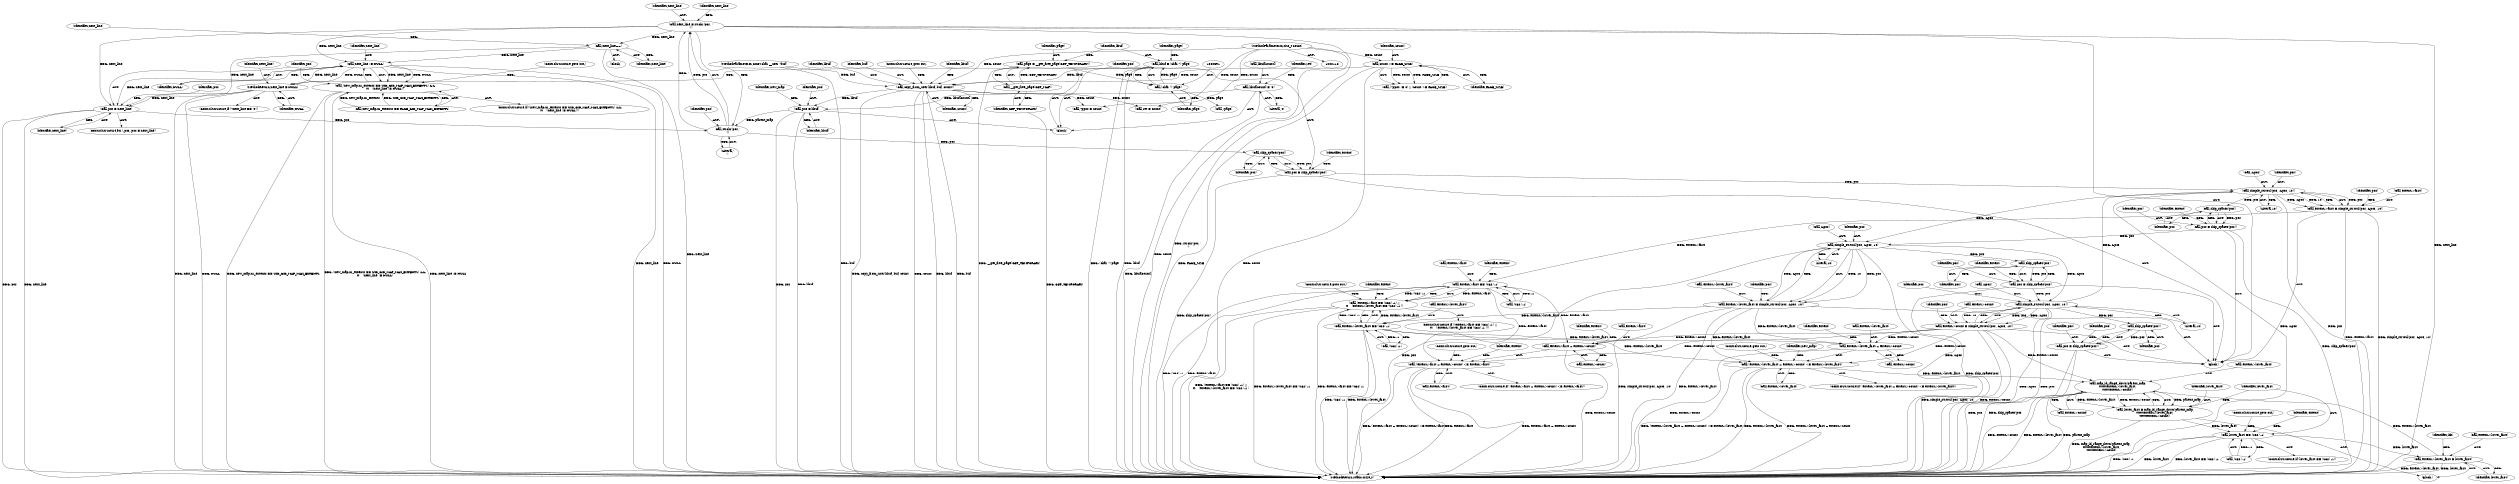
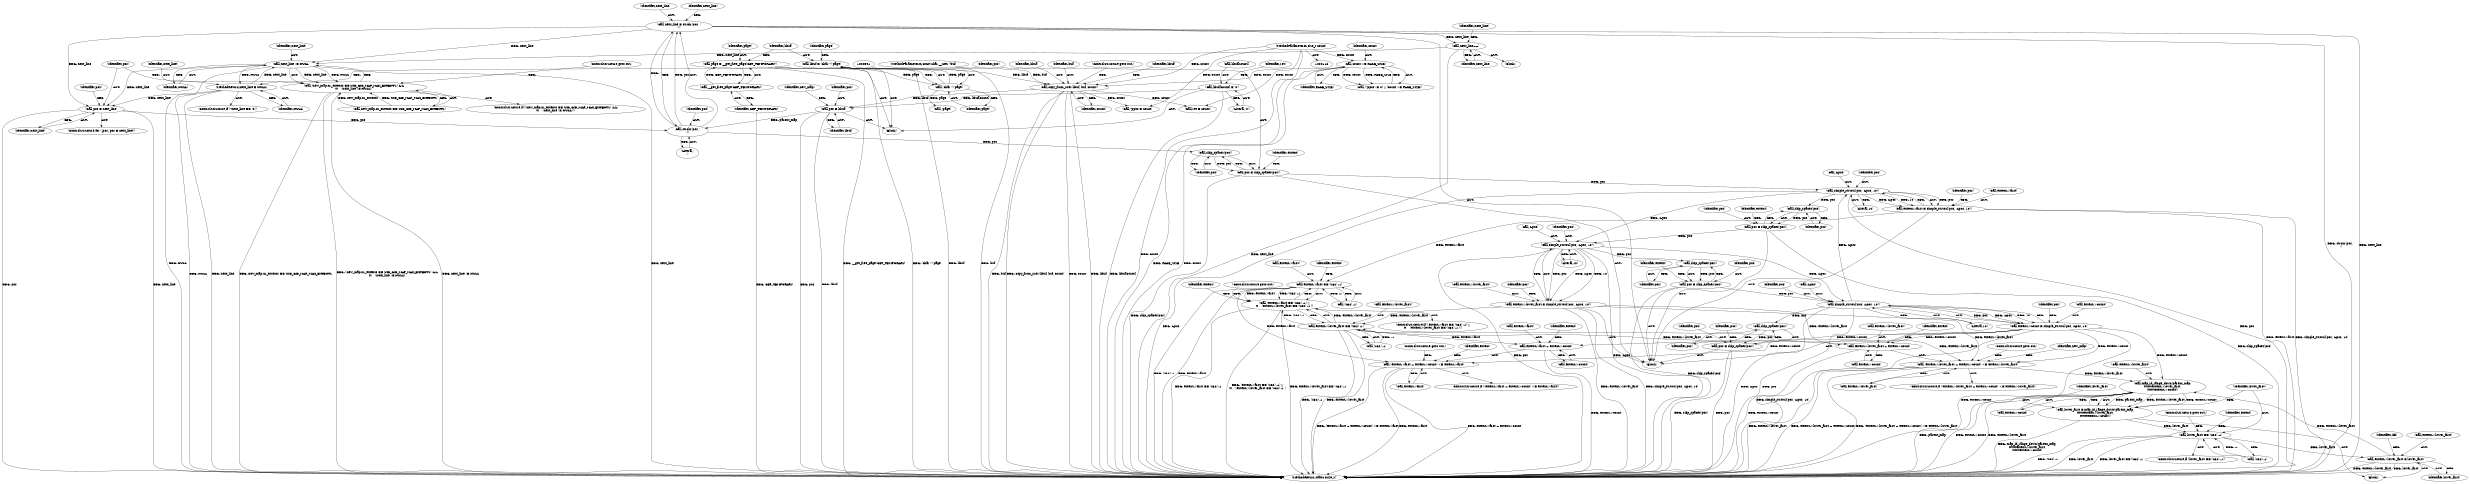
edge "(Call,next_line++)" -> "(Call,pos = next_line)": removed, label "DDG: next_line"
node "(Call,__get_free_page(GFP_MAP))": label "(Call,__get_free_page(GFP_MAP))" -> "(Call,__get_free_page(GFP_TEMPORARY))"
node "(Call,new_map.nr_extents == PAGE_GID_MAP_MAX_EXTENTS)": label "(Call,new_map.nr_extents == PAGE_GID_MAP_MAX_EXTENTS)" -> "(Call,new_map.nr_extents == UID_GID_MAP_MAX_EXTENTS)"
edge "(Call,extent->first == (u32) -1)" -> "(Call,extent->first + extent->count)": now "(Call,extent->lower_first == (u32) -1)" -> "(Call,extent->first + extent->count)"
